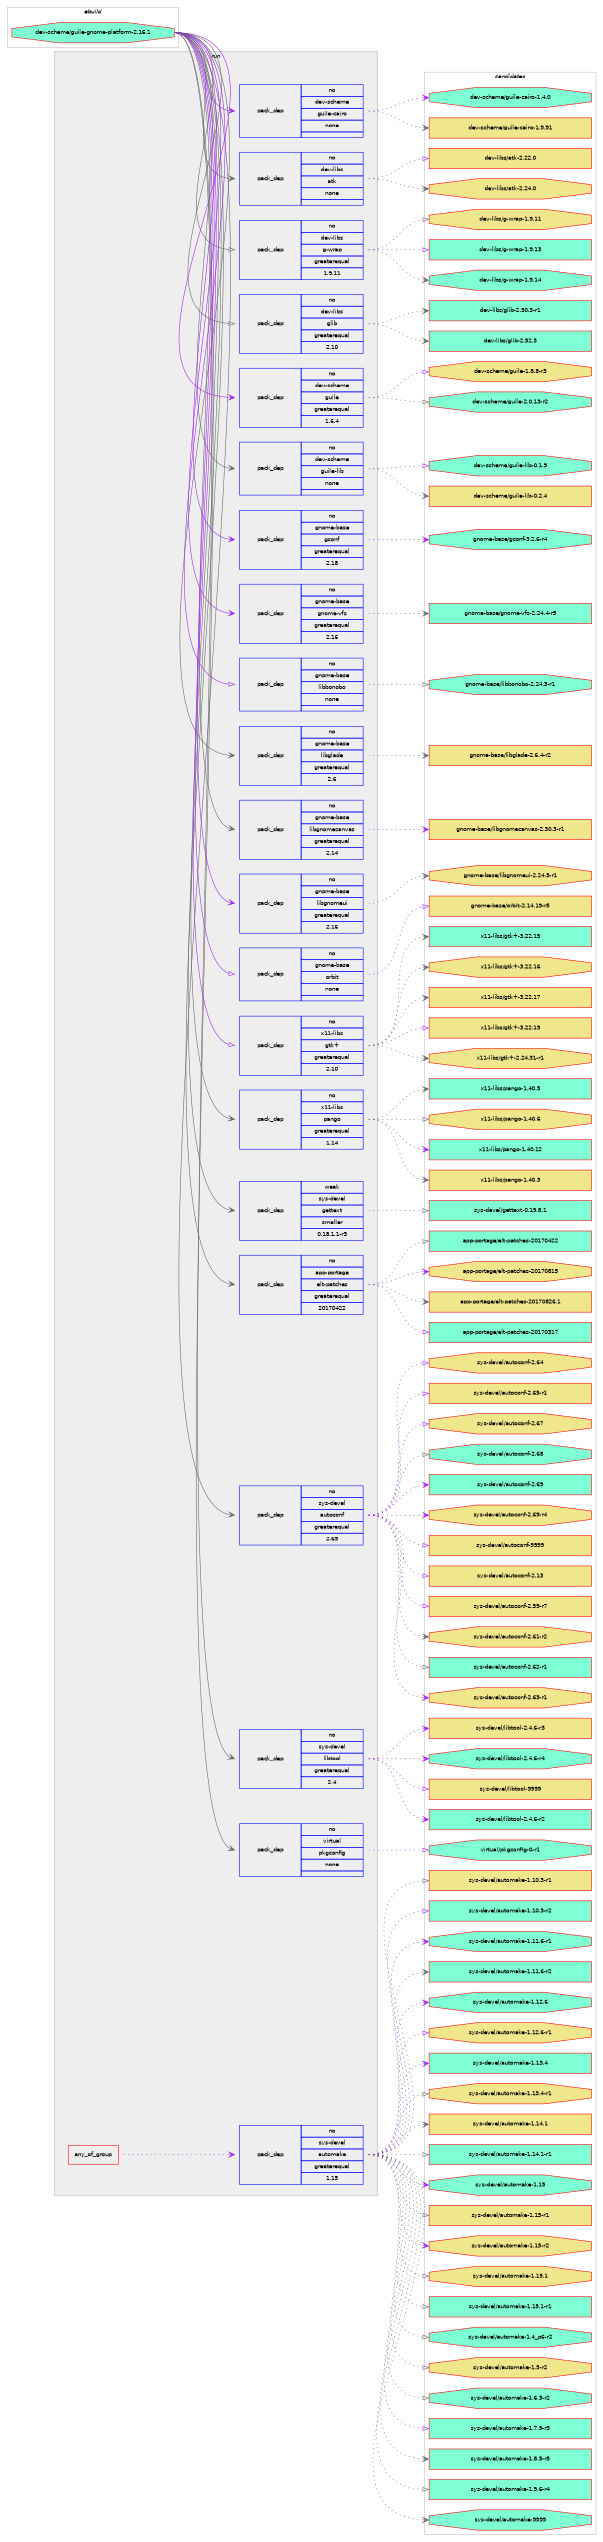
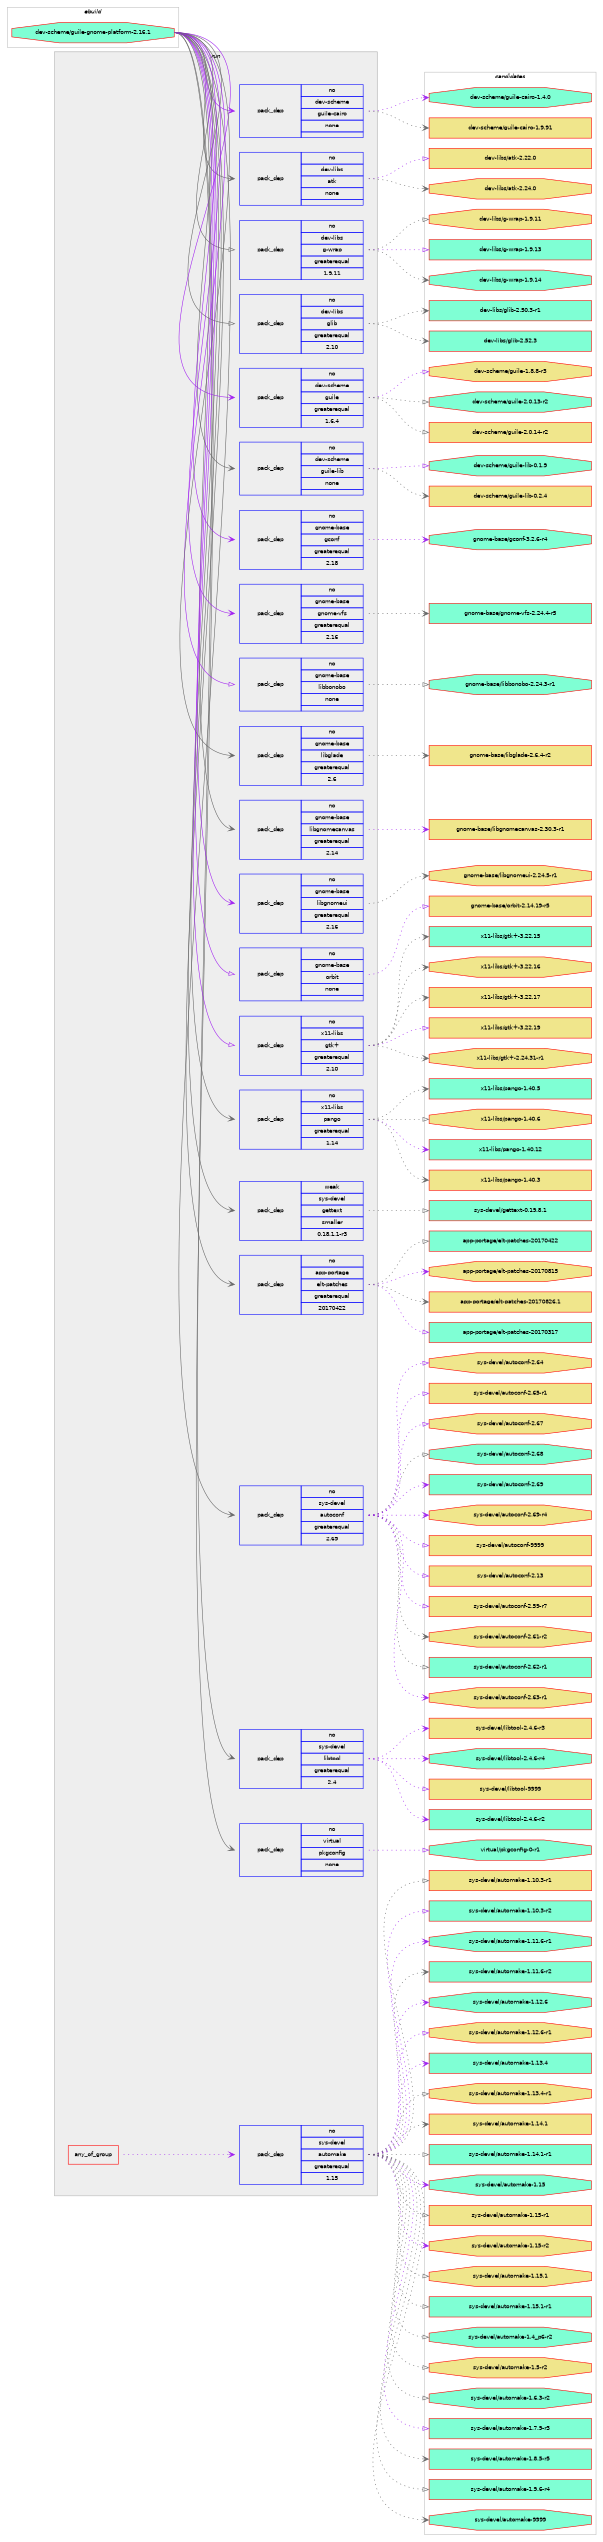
node "dev-scheme/guile-2.0.14-r2": added
